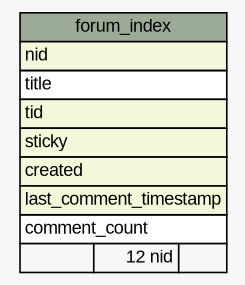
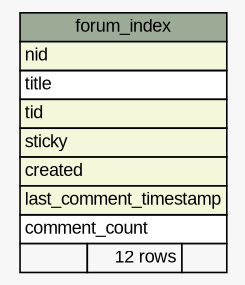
node "forum_index": text "12 nid" -> "12 rows"
